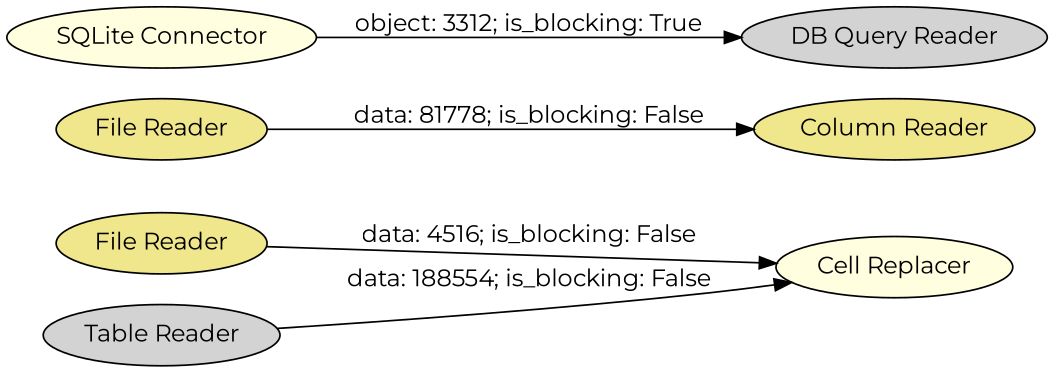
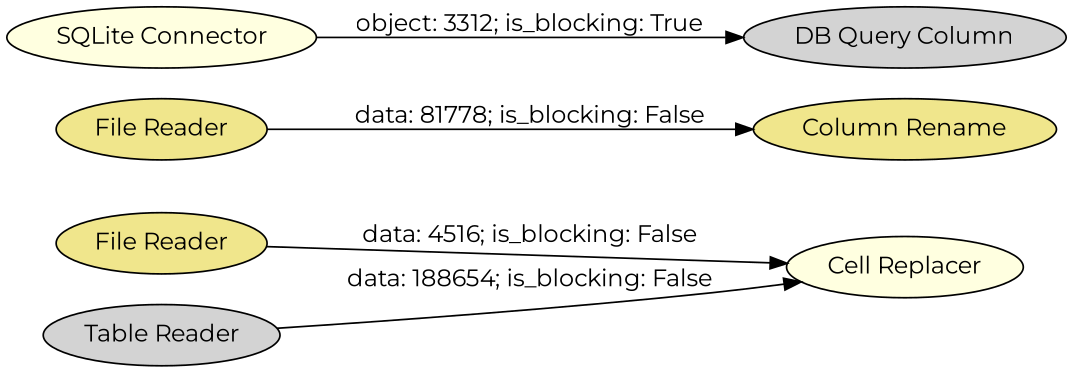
node "DB Query Reader": label "DB Query Reader" -> "DB Query Column"
node "Column Reader": label "Column Reader" -> "Column Rename"
edge "Table Reader" -> "Cell Replacer": label "data: 188554; is_blocking: False" -> "data: 188654; is_blocking: False"
